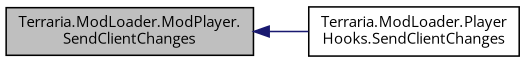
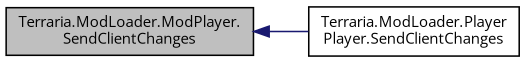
node "Terraria.ModLoader.Player Hooks.SendClientChanges": label "Terraria.ModLoader.Player Hooks.SendClientChanges" -> "Terraria.ModLoader.Player Player.SendClientChanges"
